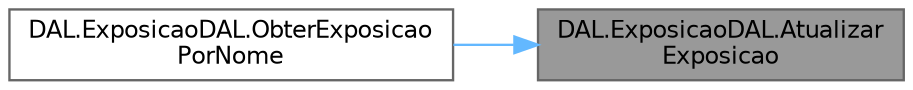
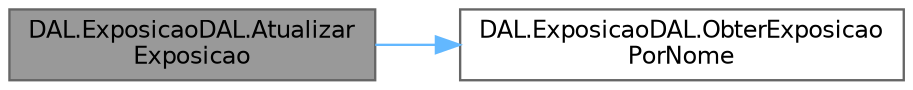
edge "DAL.ExposicaoDAL.ObterExposicao PorNome" -> "DAL.ExposicaoDAL.Atualizar Exposicao": reversed
